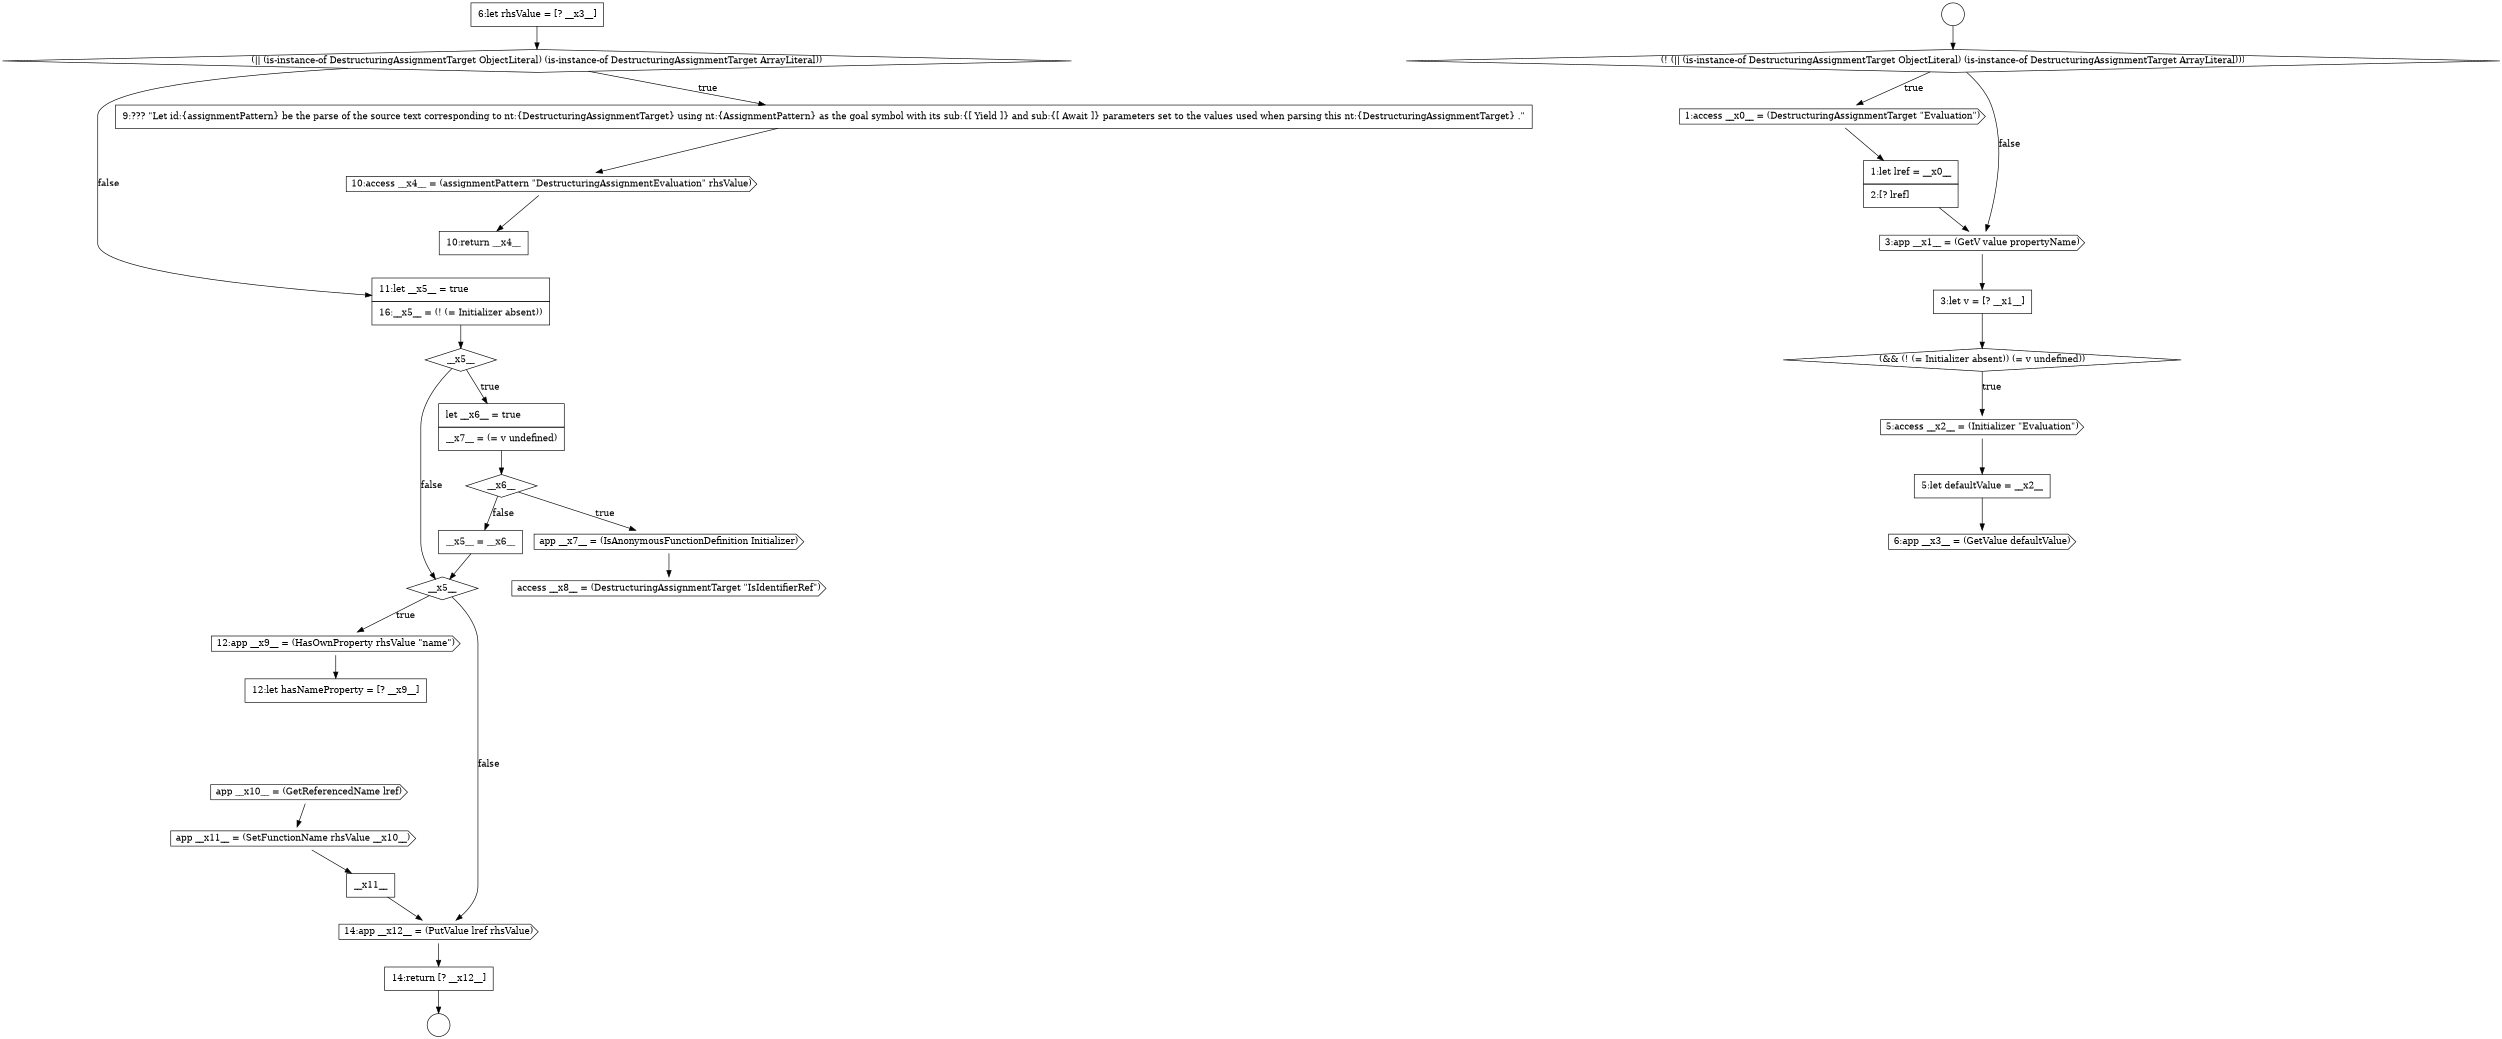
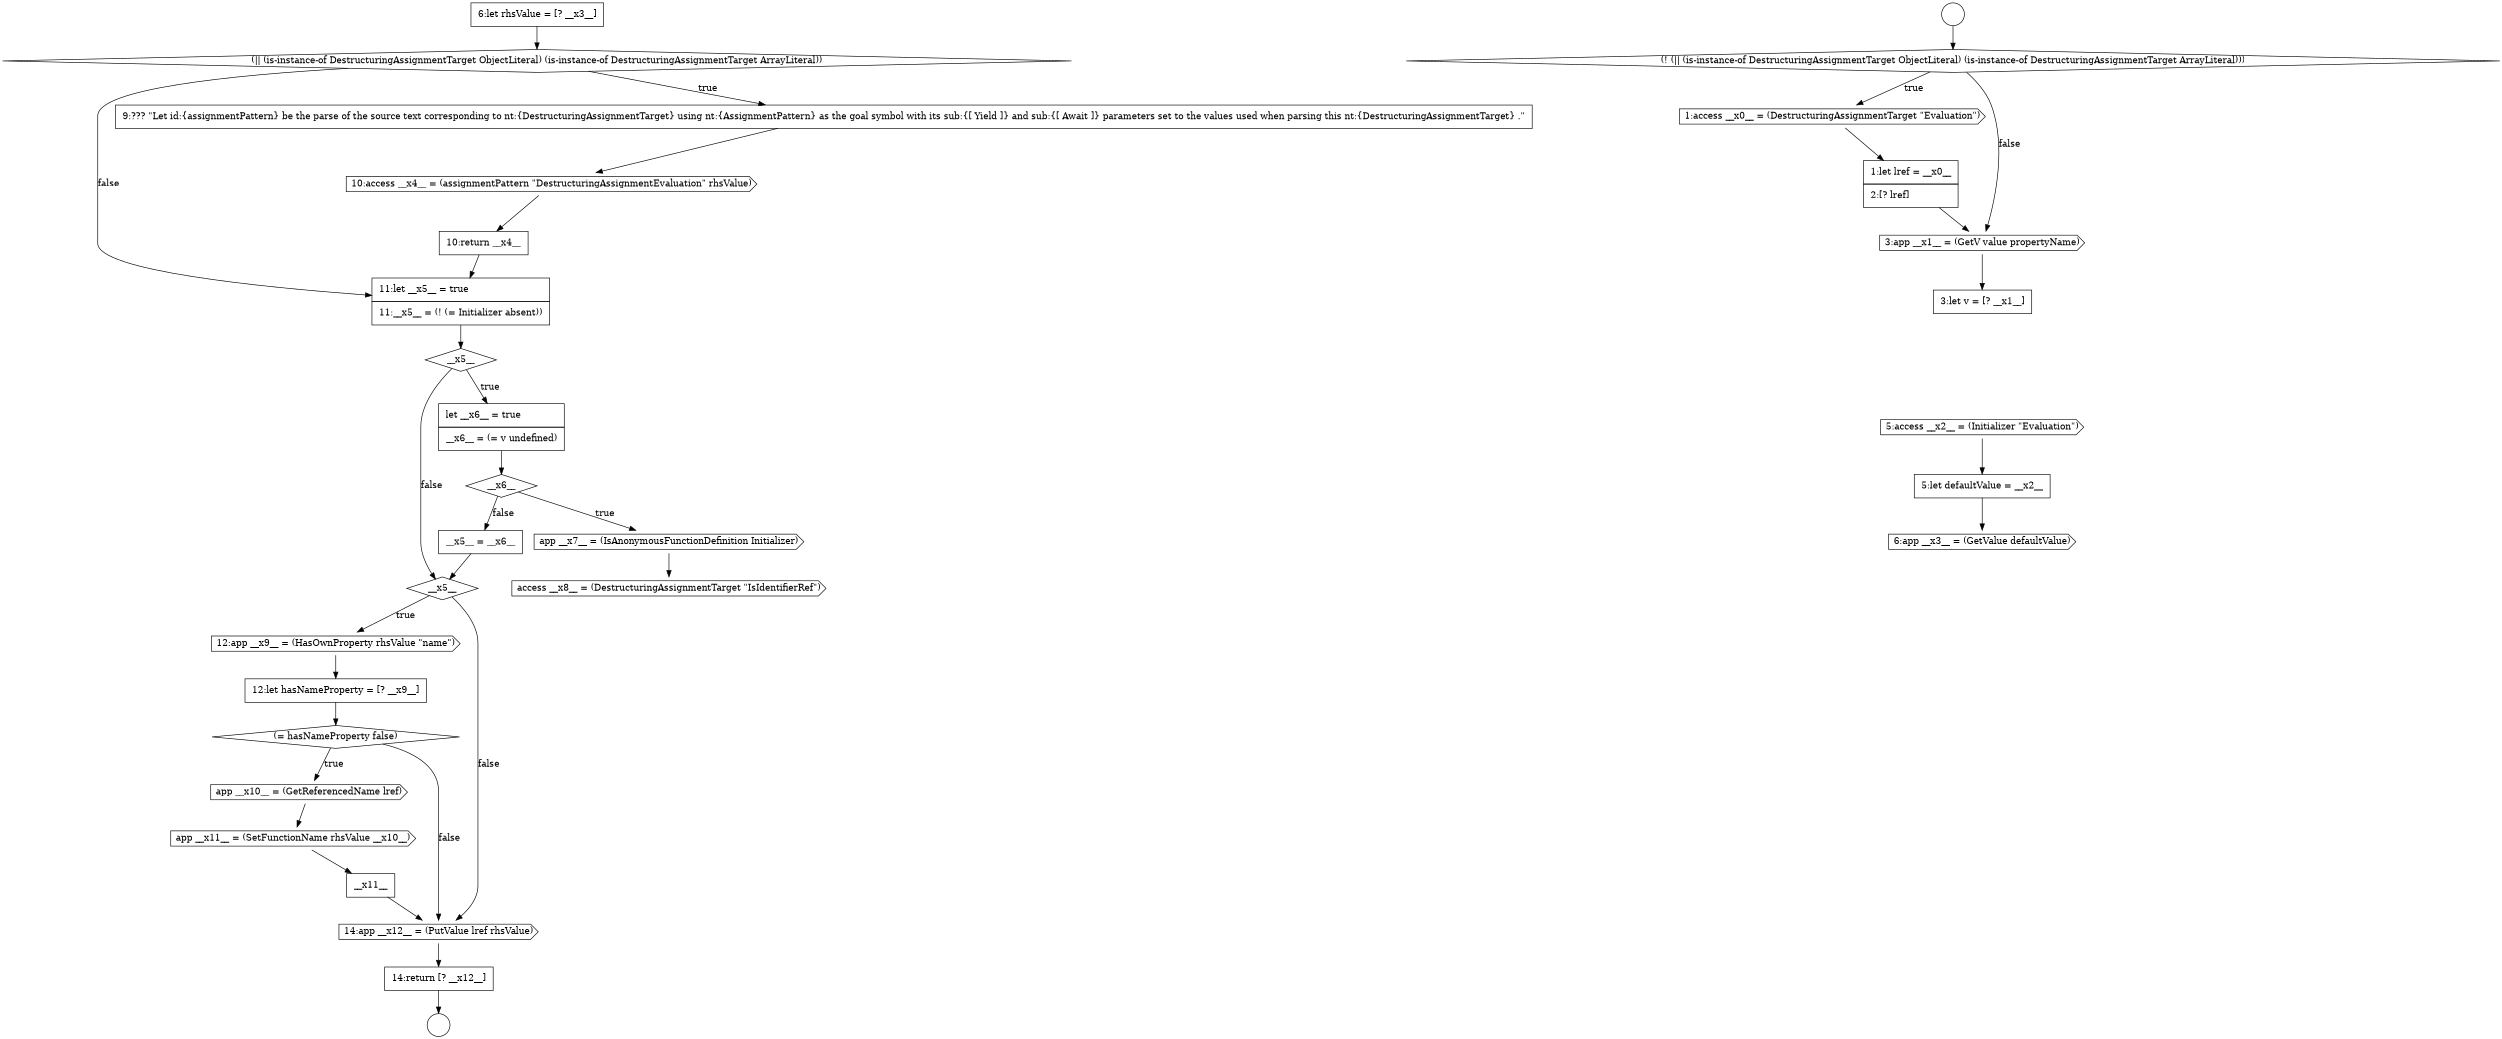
edge "10:return __x4__" -> "11:let __x5__ = true": added
node "11:let __x5__ = true": text "16:__x5__ = (! (= Initializer absent))" -> "11:__x5__ = (! (= Initializer absent))"
node "(&& (! (= Initializer absent)) (= v undefined))": removed
node "let __x6__ = true": text "__x7__ = (= v undefined)" -> "__x6__ = (= v undefined)"
node "(= hasNameProperty false)": added
